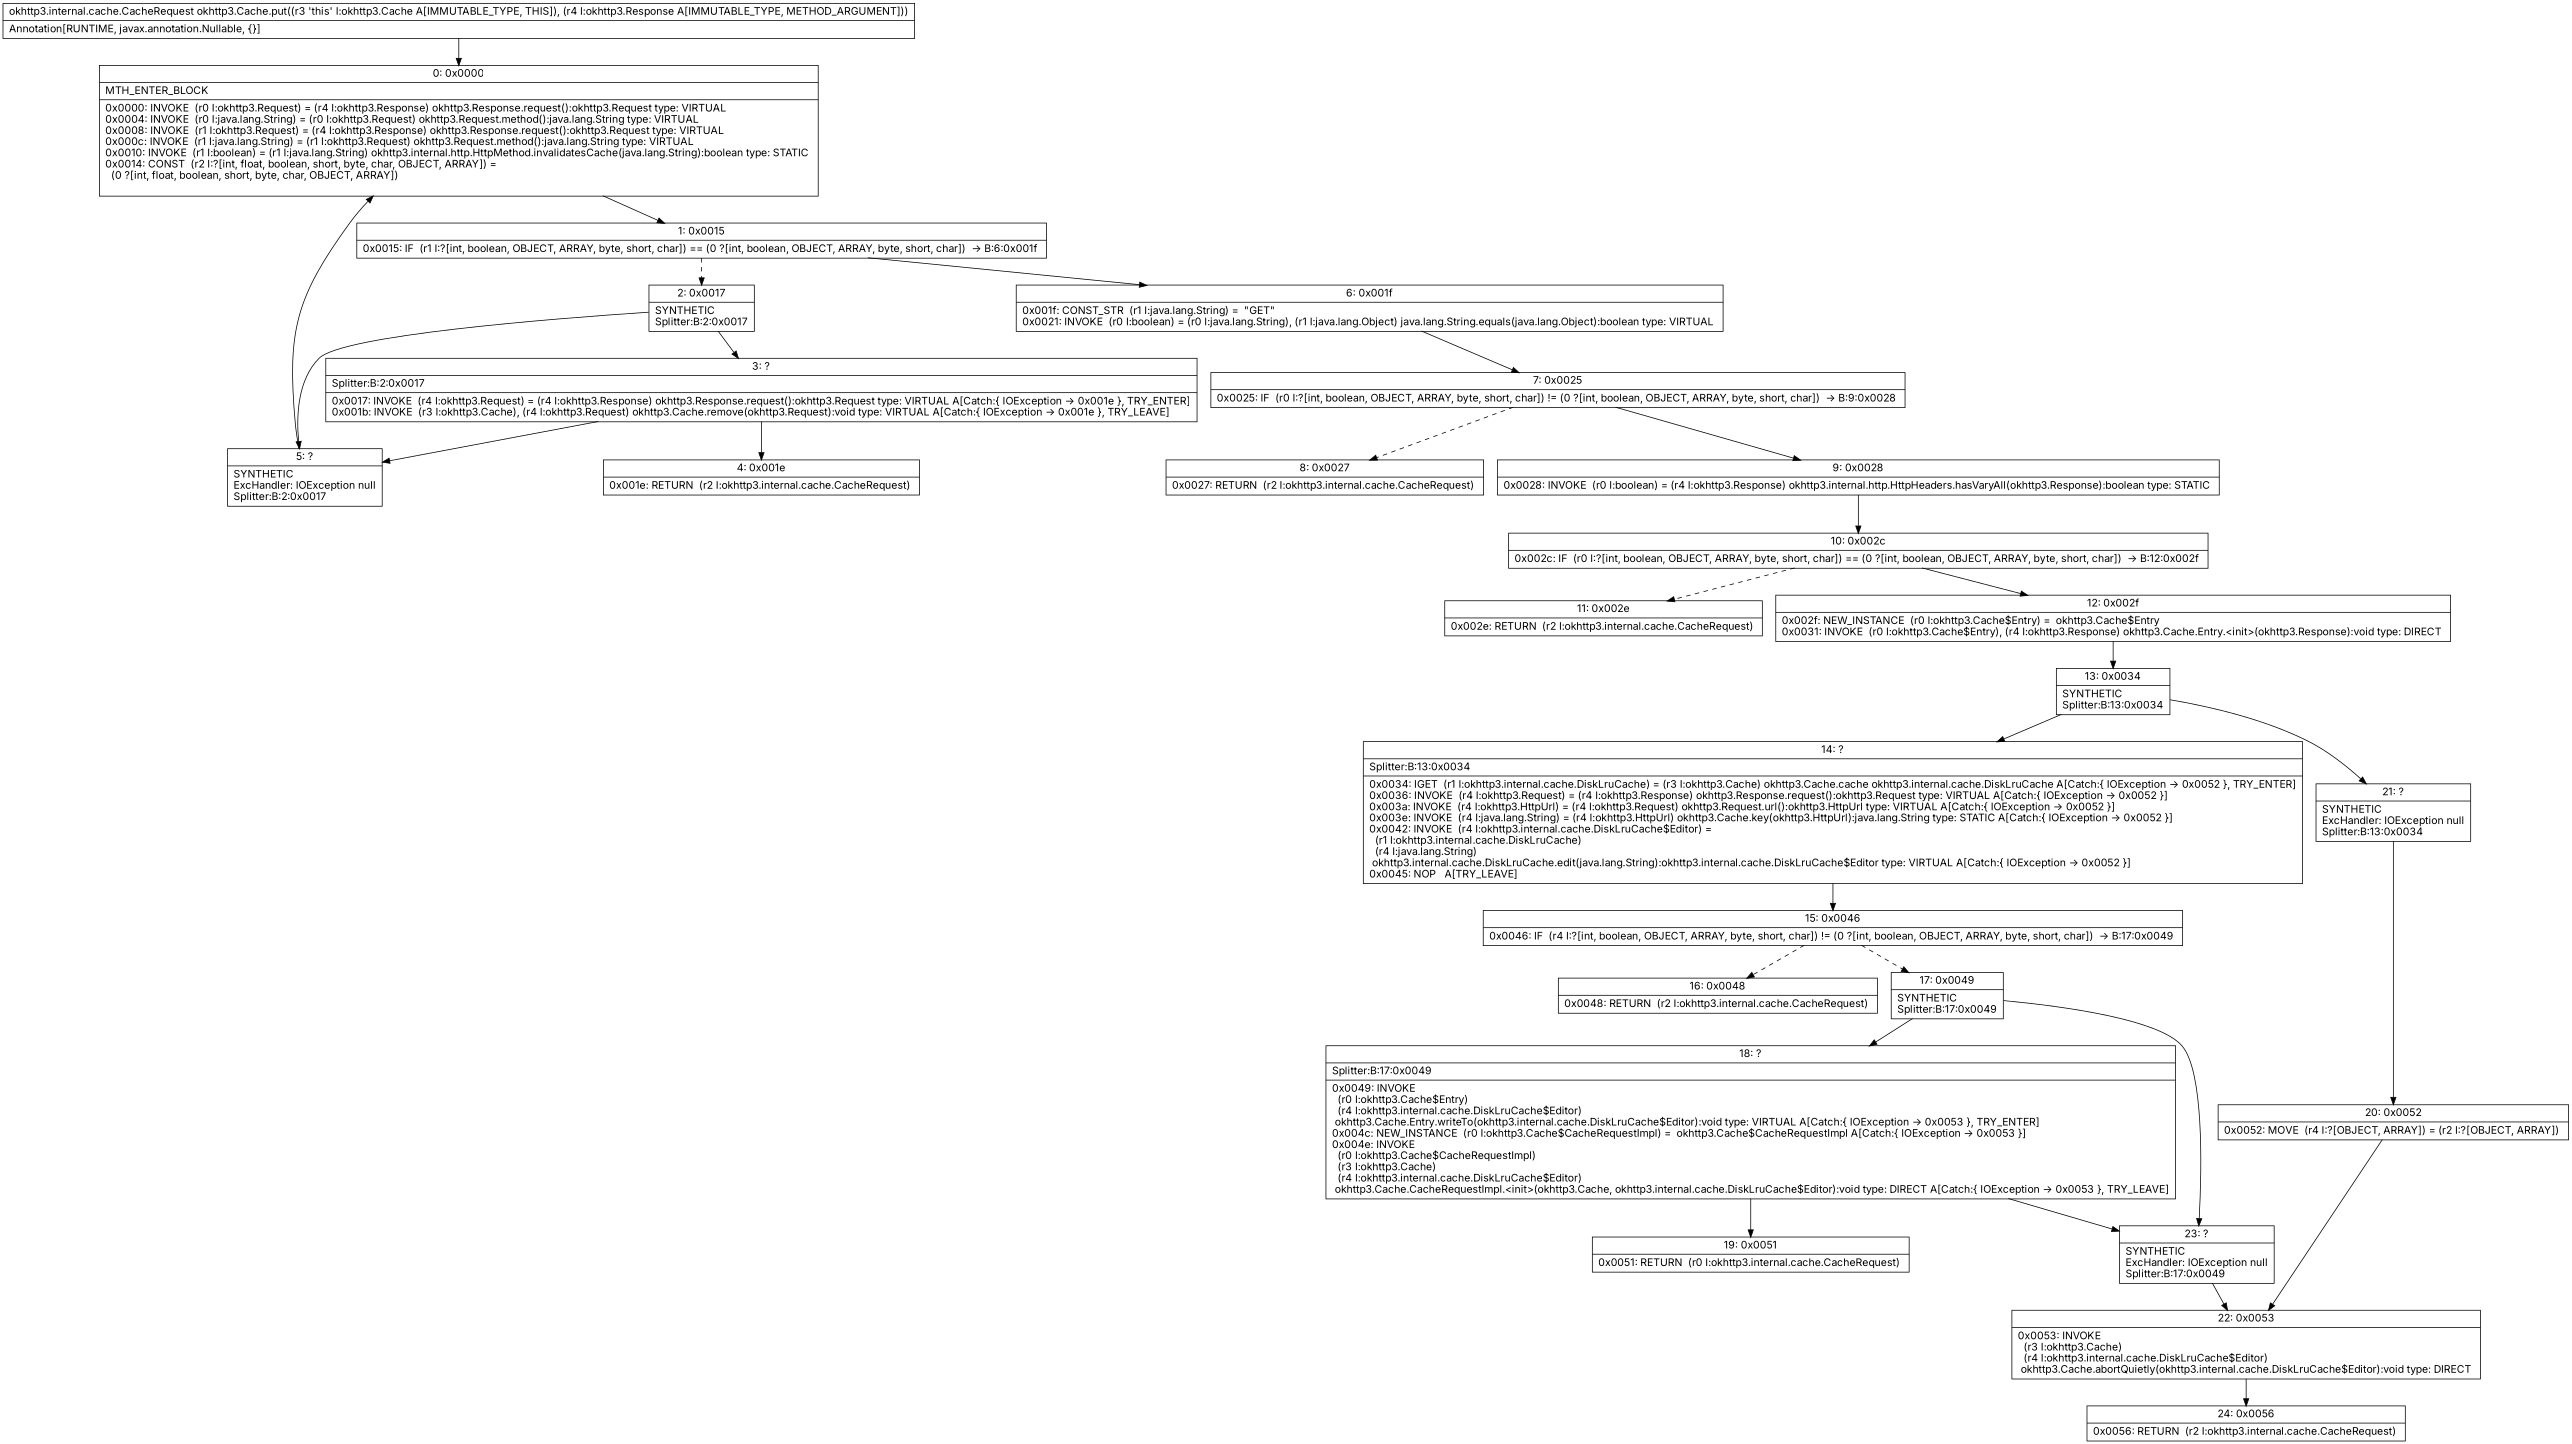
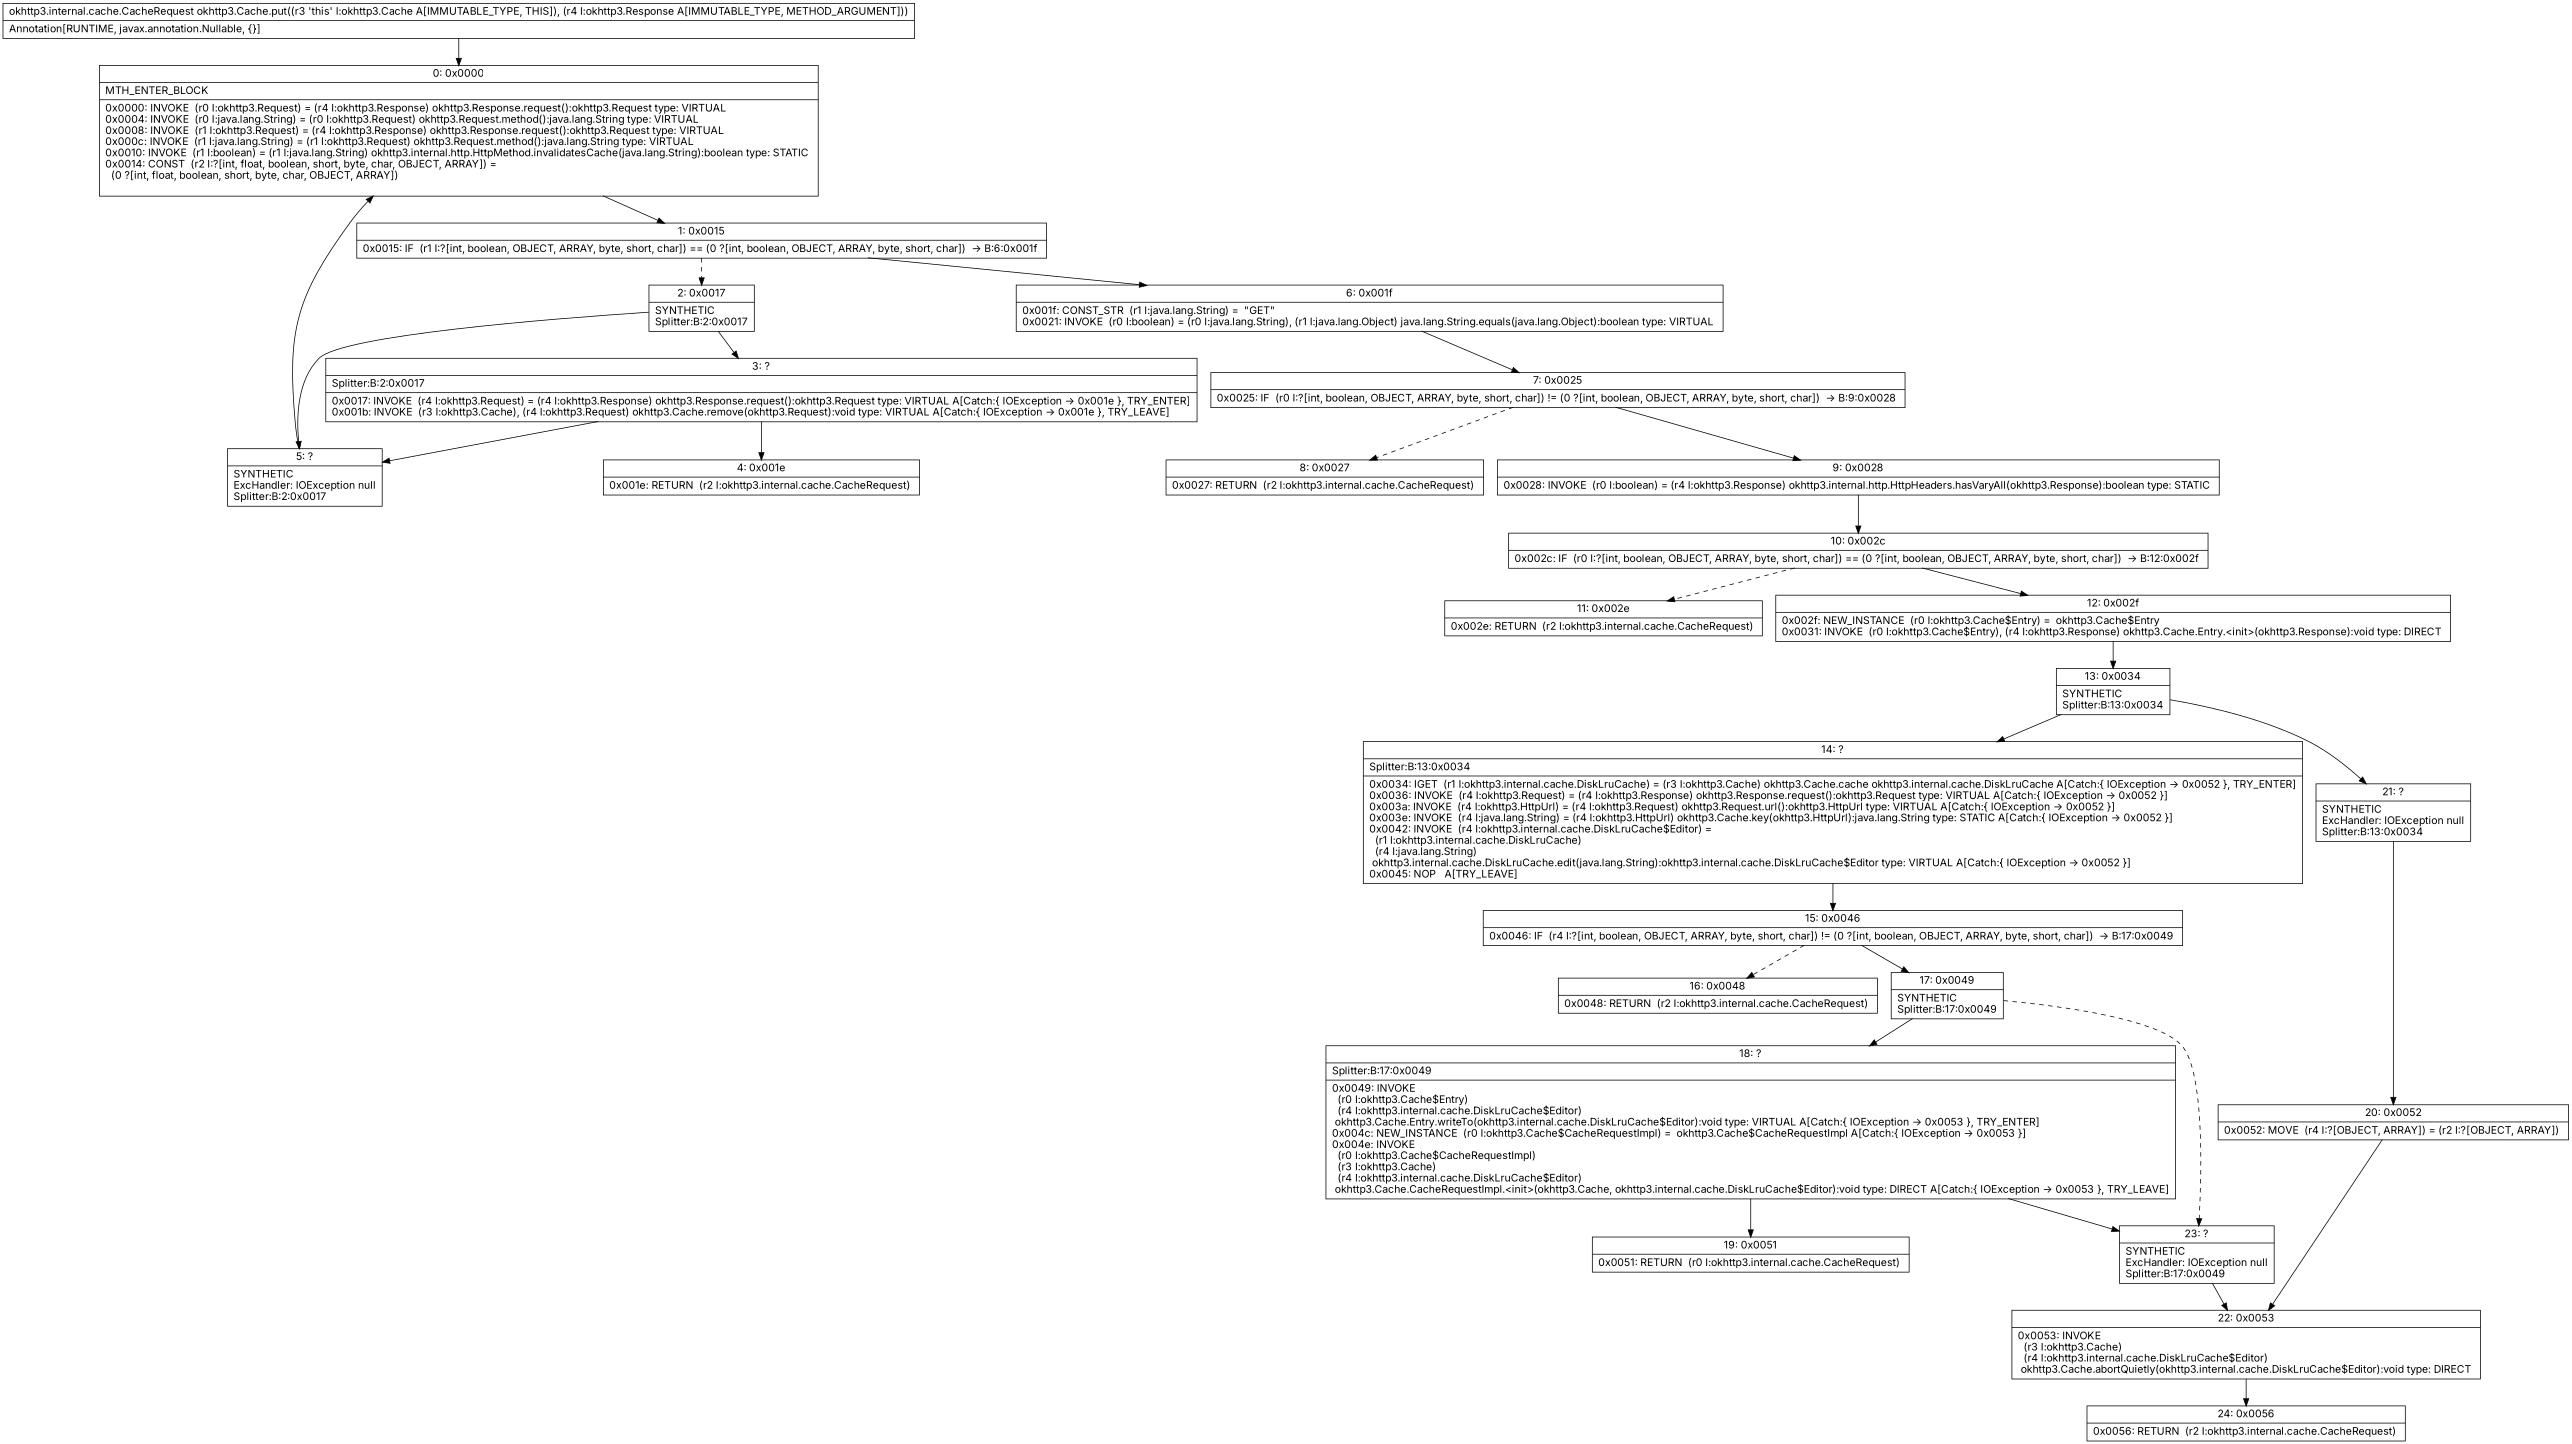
edge "15: 0x0046" -> "17: 0x0049": style dashed -> solid
edge "17: 0x0049" -> "23: ?": style solid -> dashed
